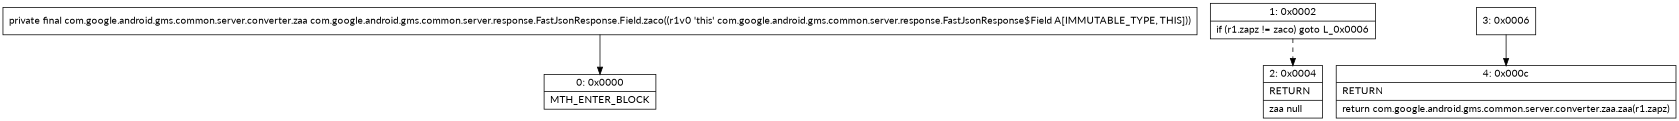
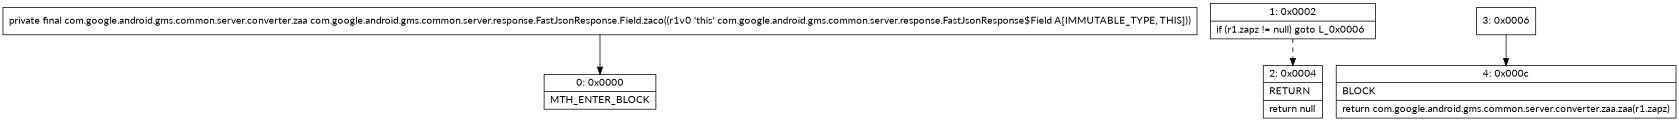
node "1: 0x0002": text "if (r1.zapz != zaco) goto L_0x0006" -> "if (r1.zapz != null) goto L_0x0006"
node "4: 0x000c": text "RETURN" -> "BLOCK"
node "2: 0x0004": text "zaa null" -> "return null"
